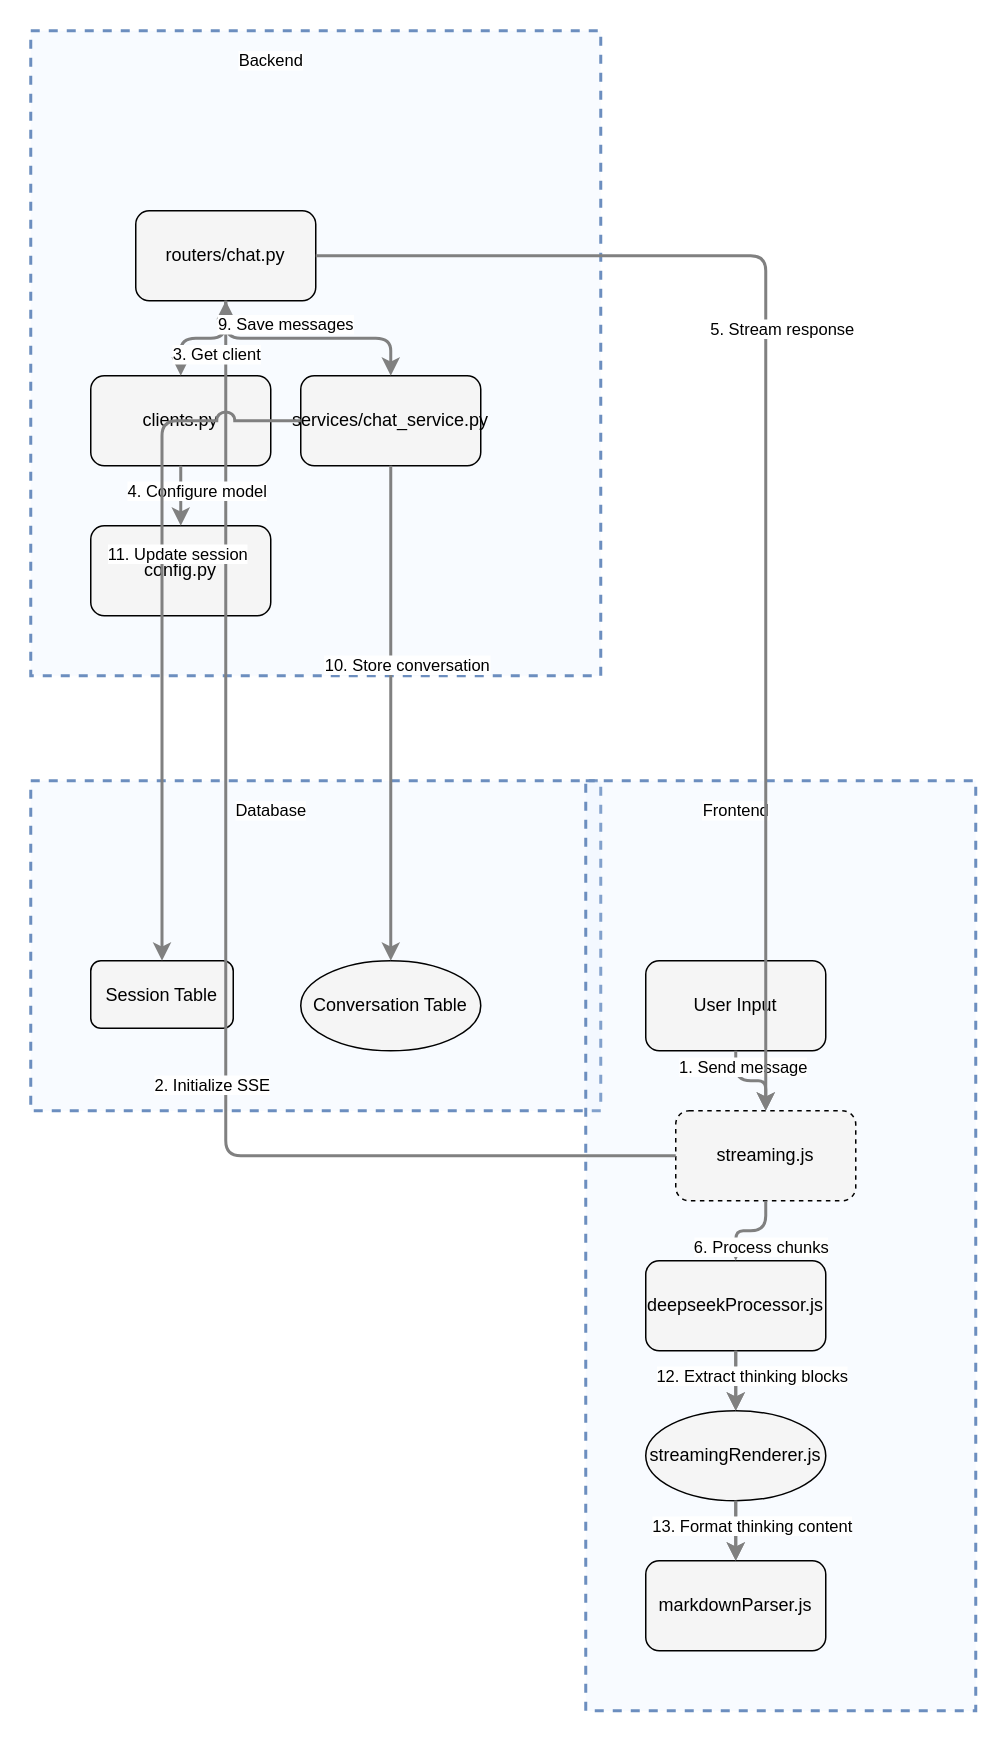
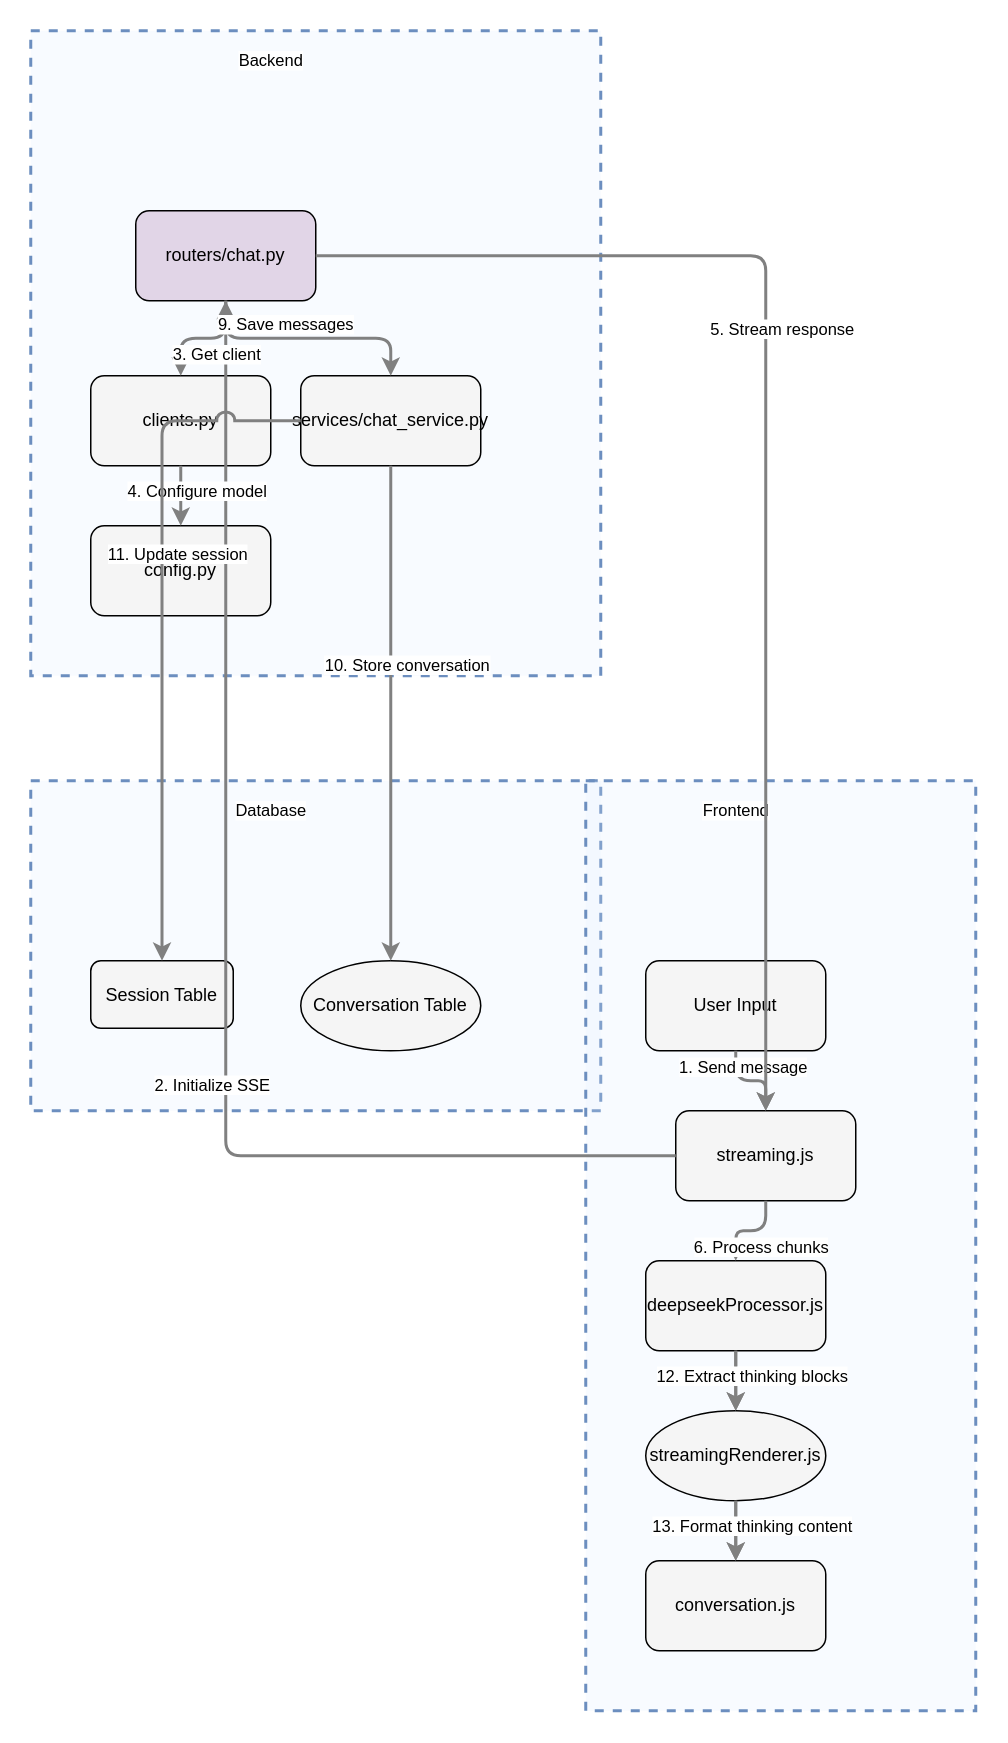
node "routers/chat.py": fillcolor #f5f5f5 -> #e1d5e7
node "streaming.js": style dashed -> solid
node "markdownParser.js": label "markdownParser.js" -> "conversation.js"
